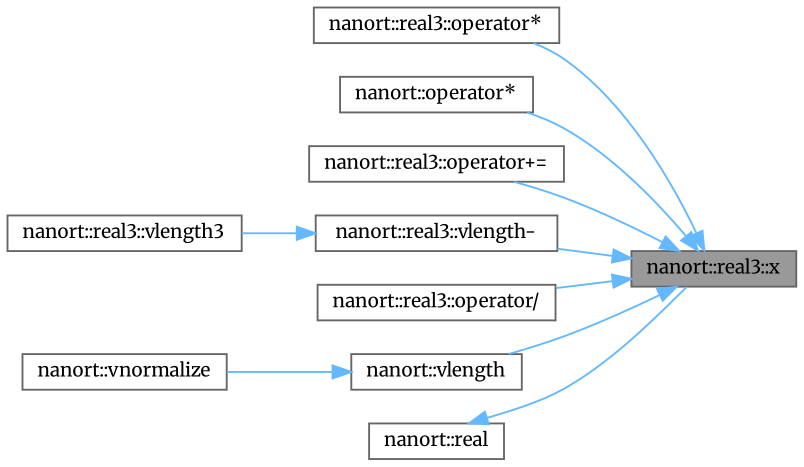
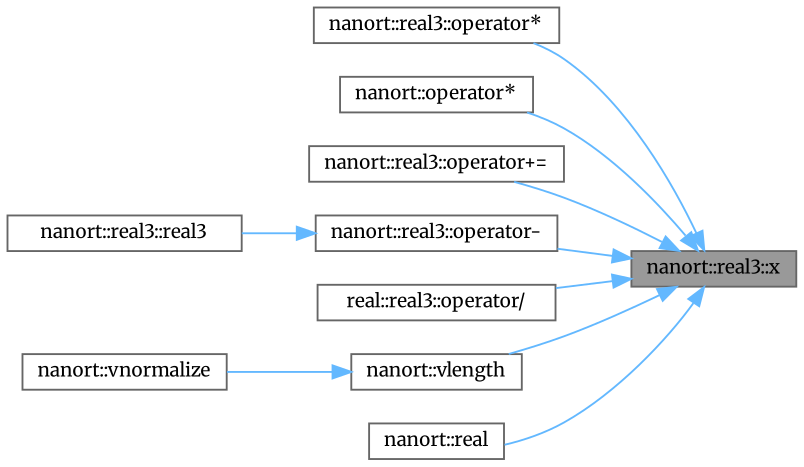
node "nanort::real3::vlength3": label "nanort::real3::vlength3" -> "nanort::real3::real3"
node "nanort::real3::vlength-": label "nanort::real3::vlength-" -> "nanort::real3::operator-"
node "nanort::real3::operator/": label "nanort::real3::operator/" -> "real::real3::operator/"
edge "nanort::real3::x" -> "nanort::real": reversed
